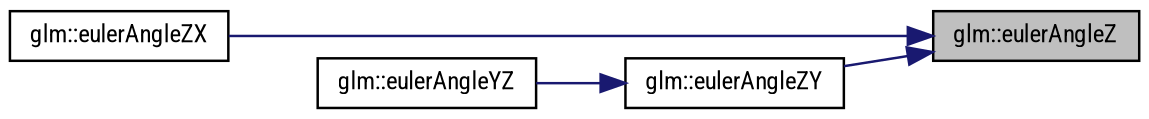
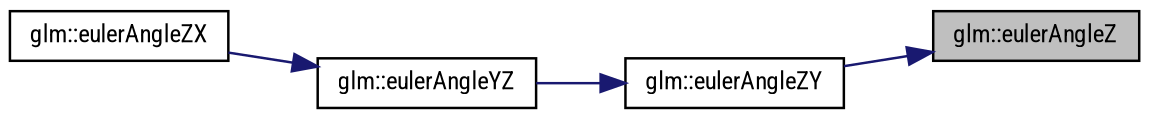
edge "glm::eulerAngleZX" -> "glm::eulerAngleZ": now "glm::eulerAngleZX" -> "glm::eulerAngleYZ"
